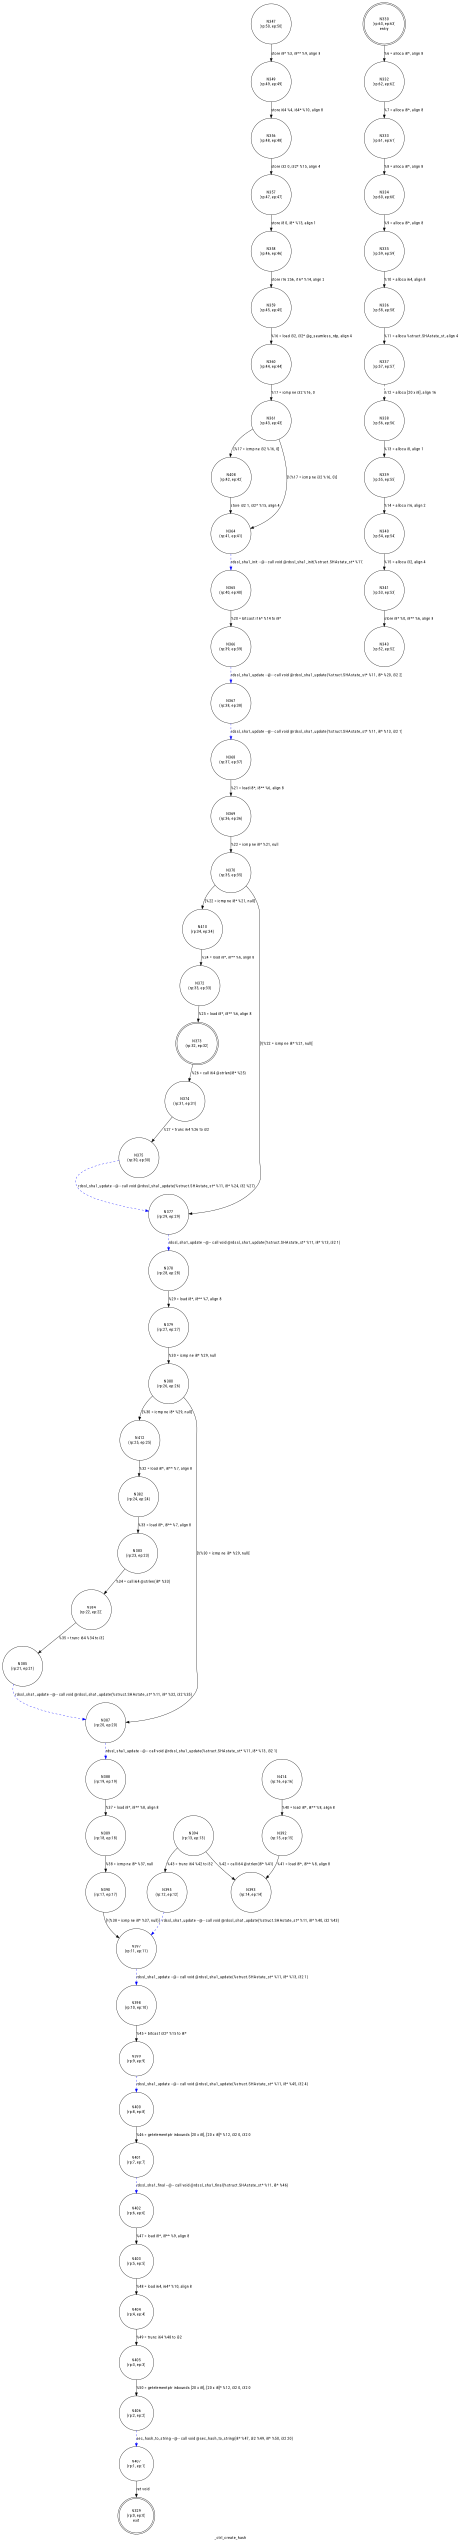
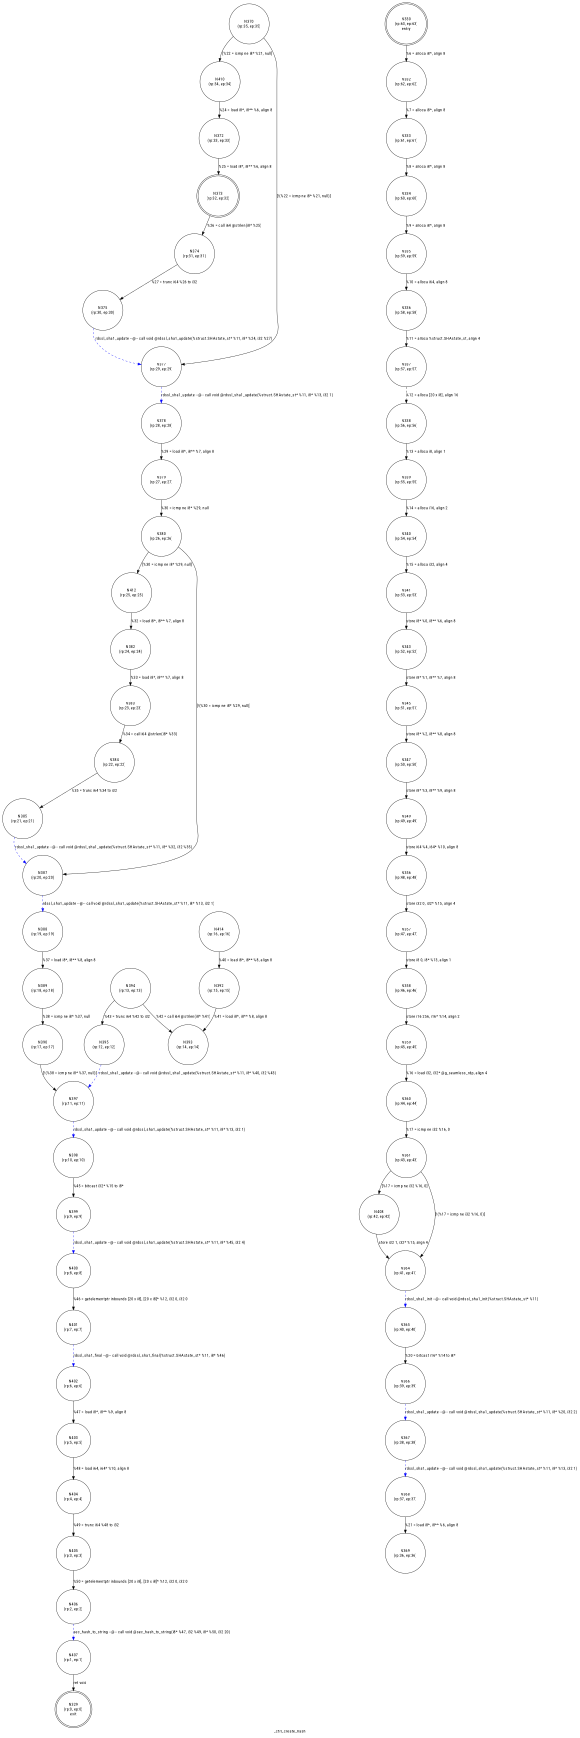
node "N345 (rp:51, ep:51)": added
edge "N369 (rp:36, ep:36)" -> "N370 (rp:35, ep:35)": removed, label "%22 = icmp ne i8* %21, null"
